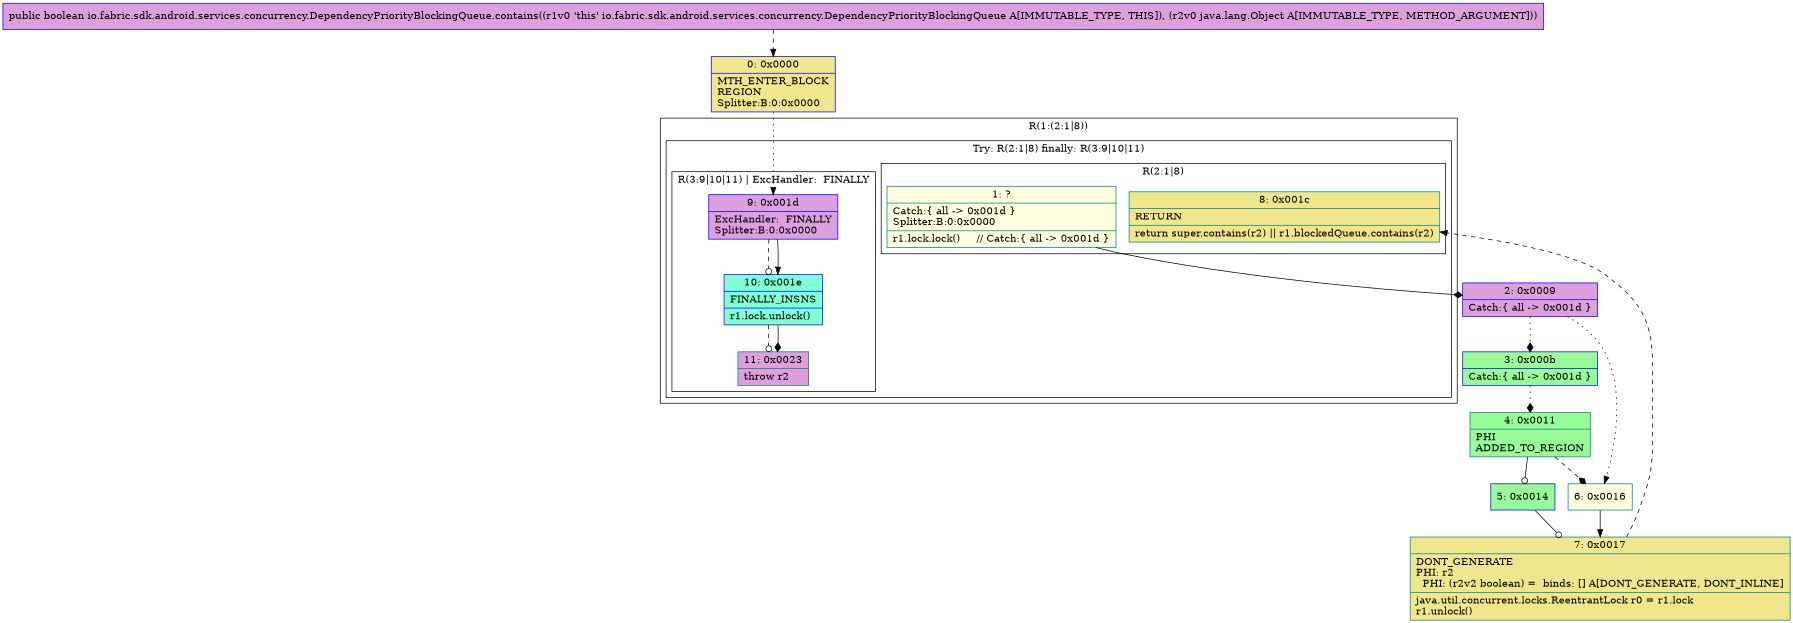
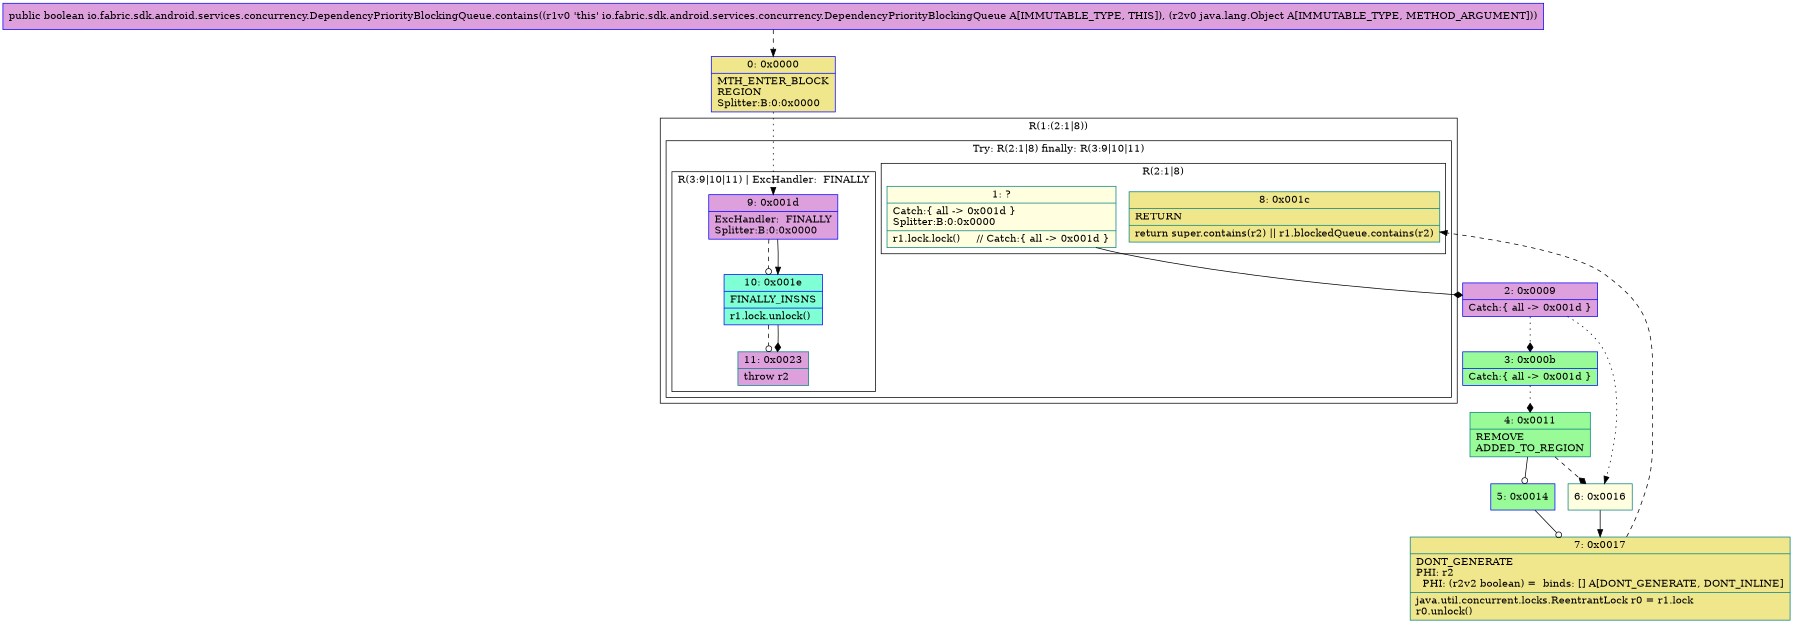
node "4: 0x0011": text "PHI" -> "REMOVE"
node "7: 0x0017": text "r1.unlock()" -> "r0.unlock()"
